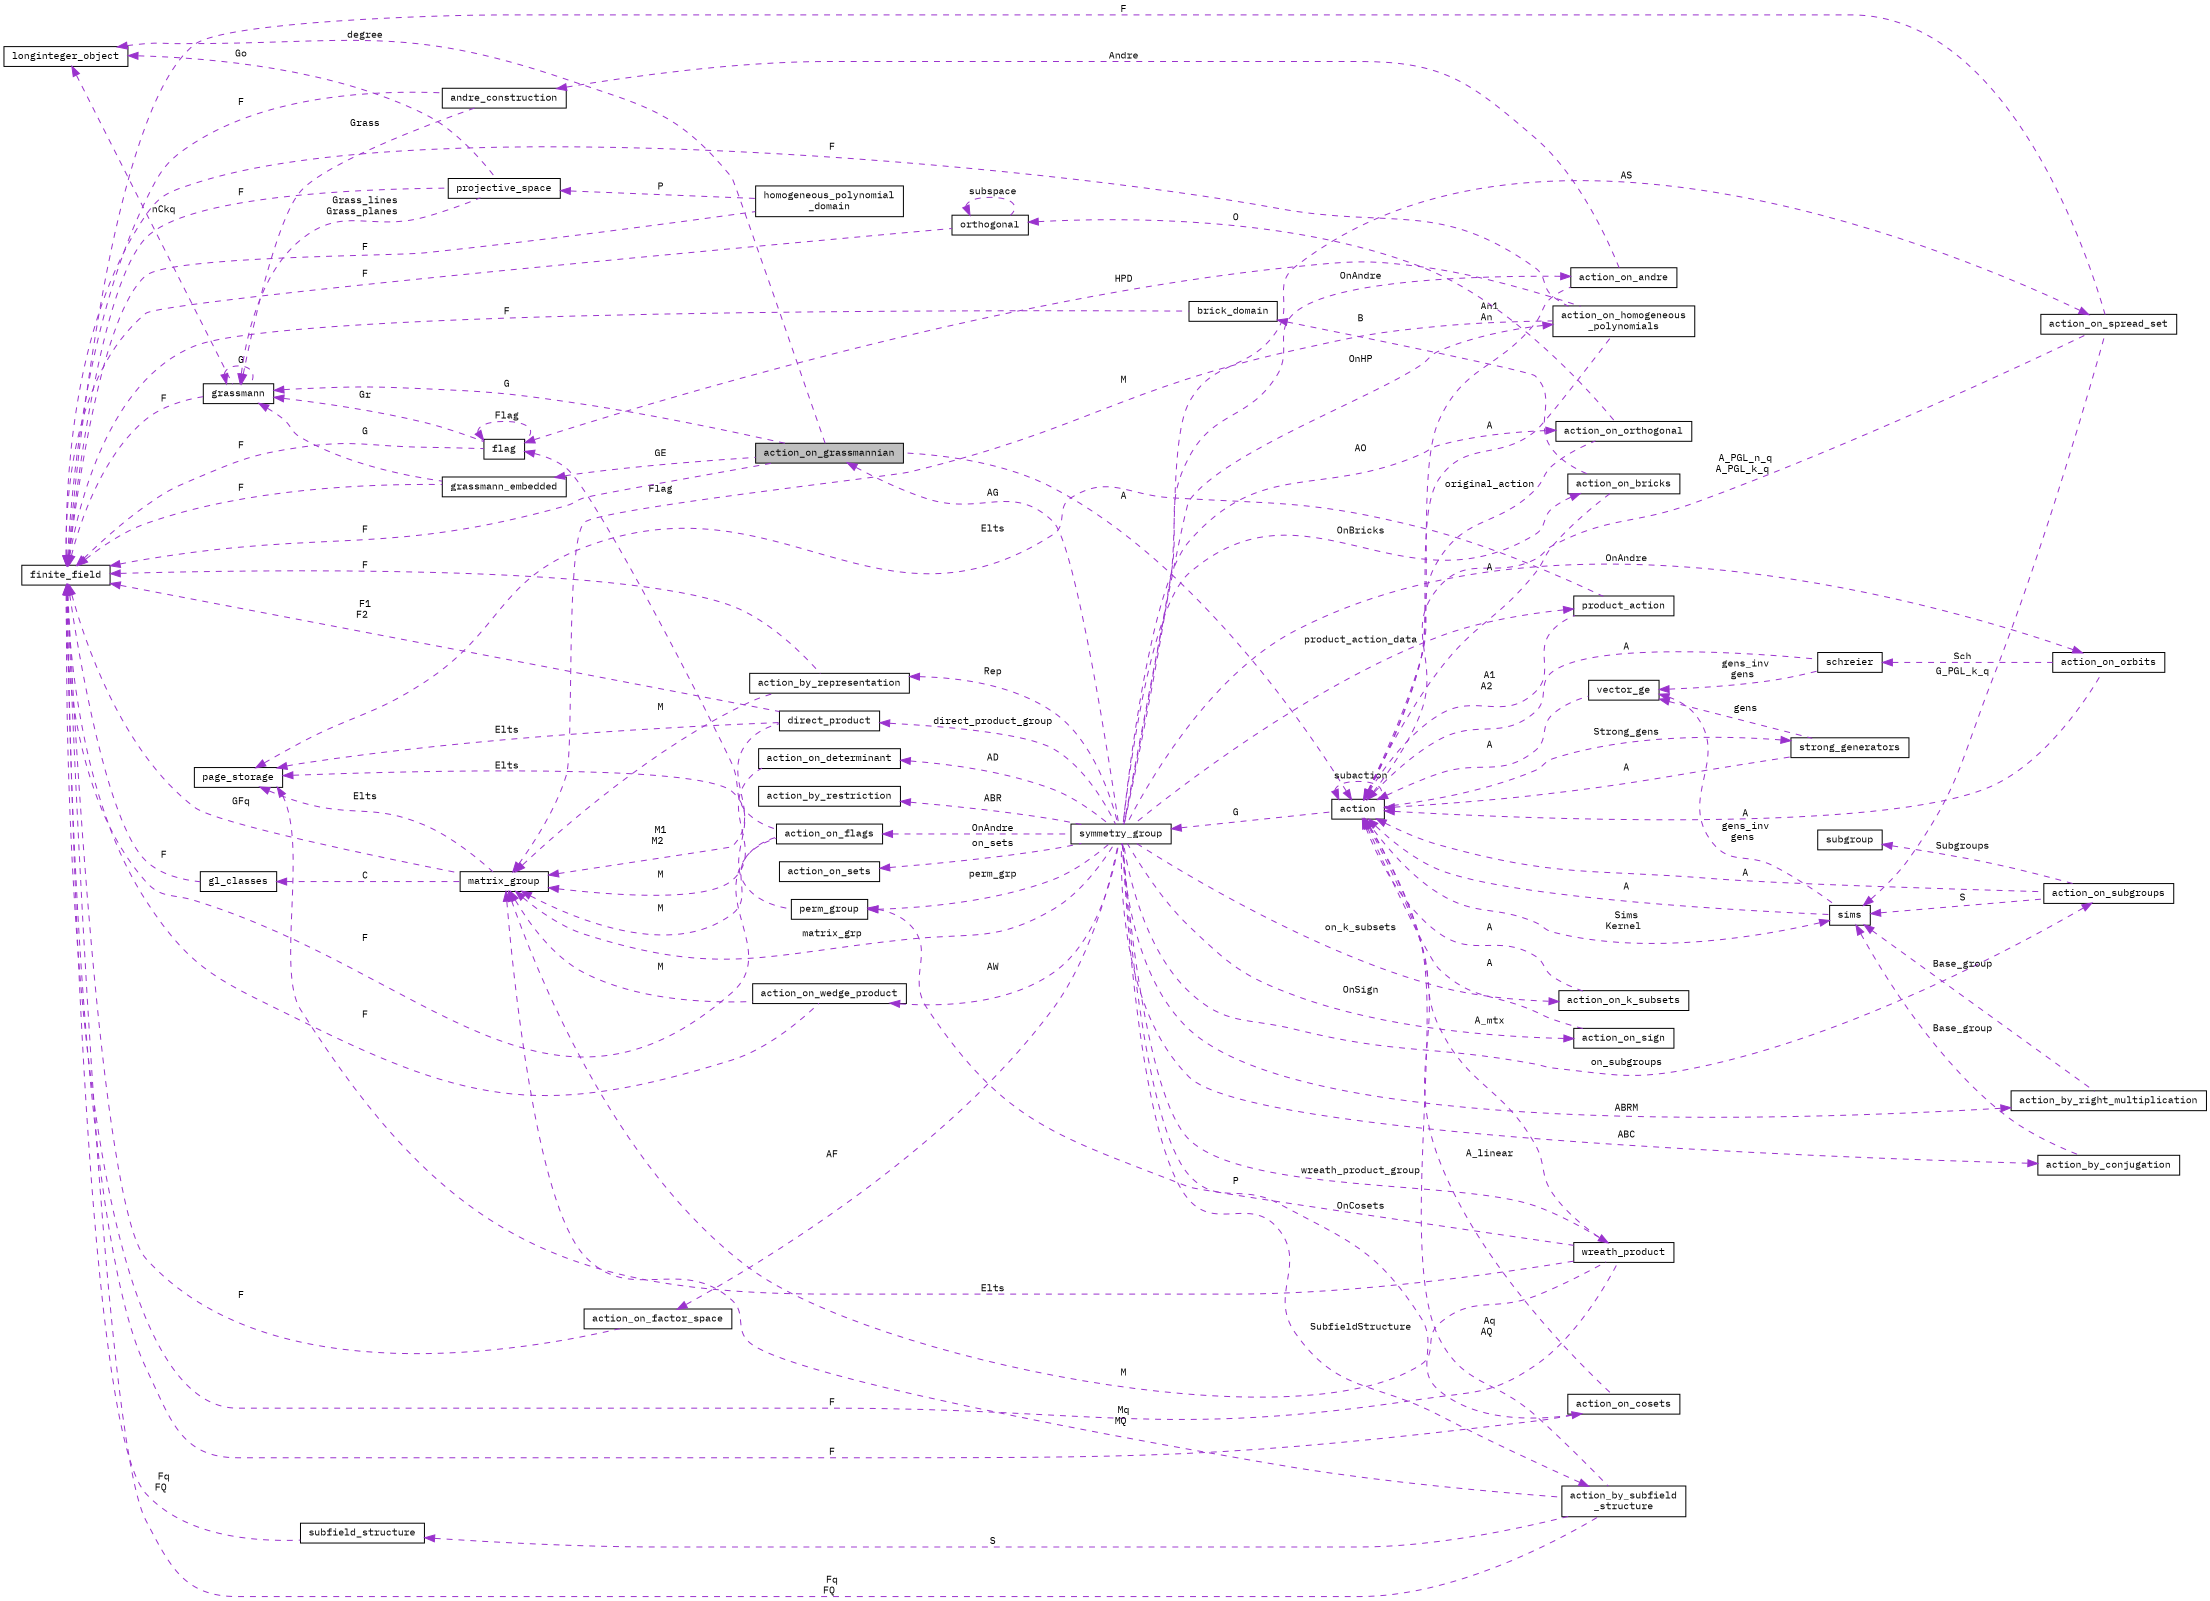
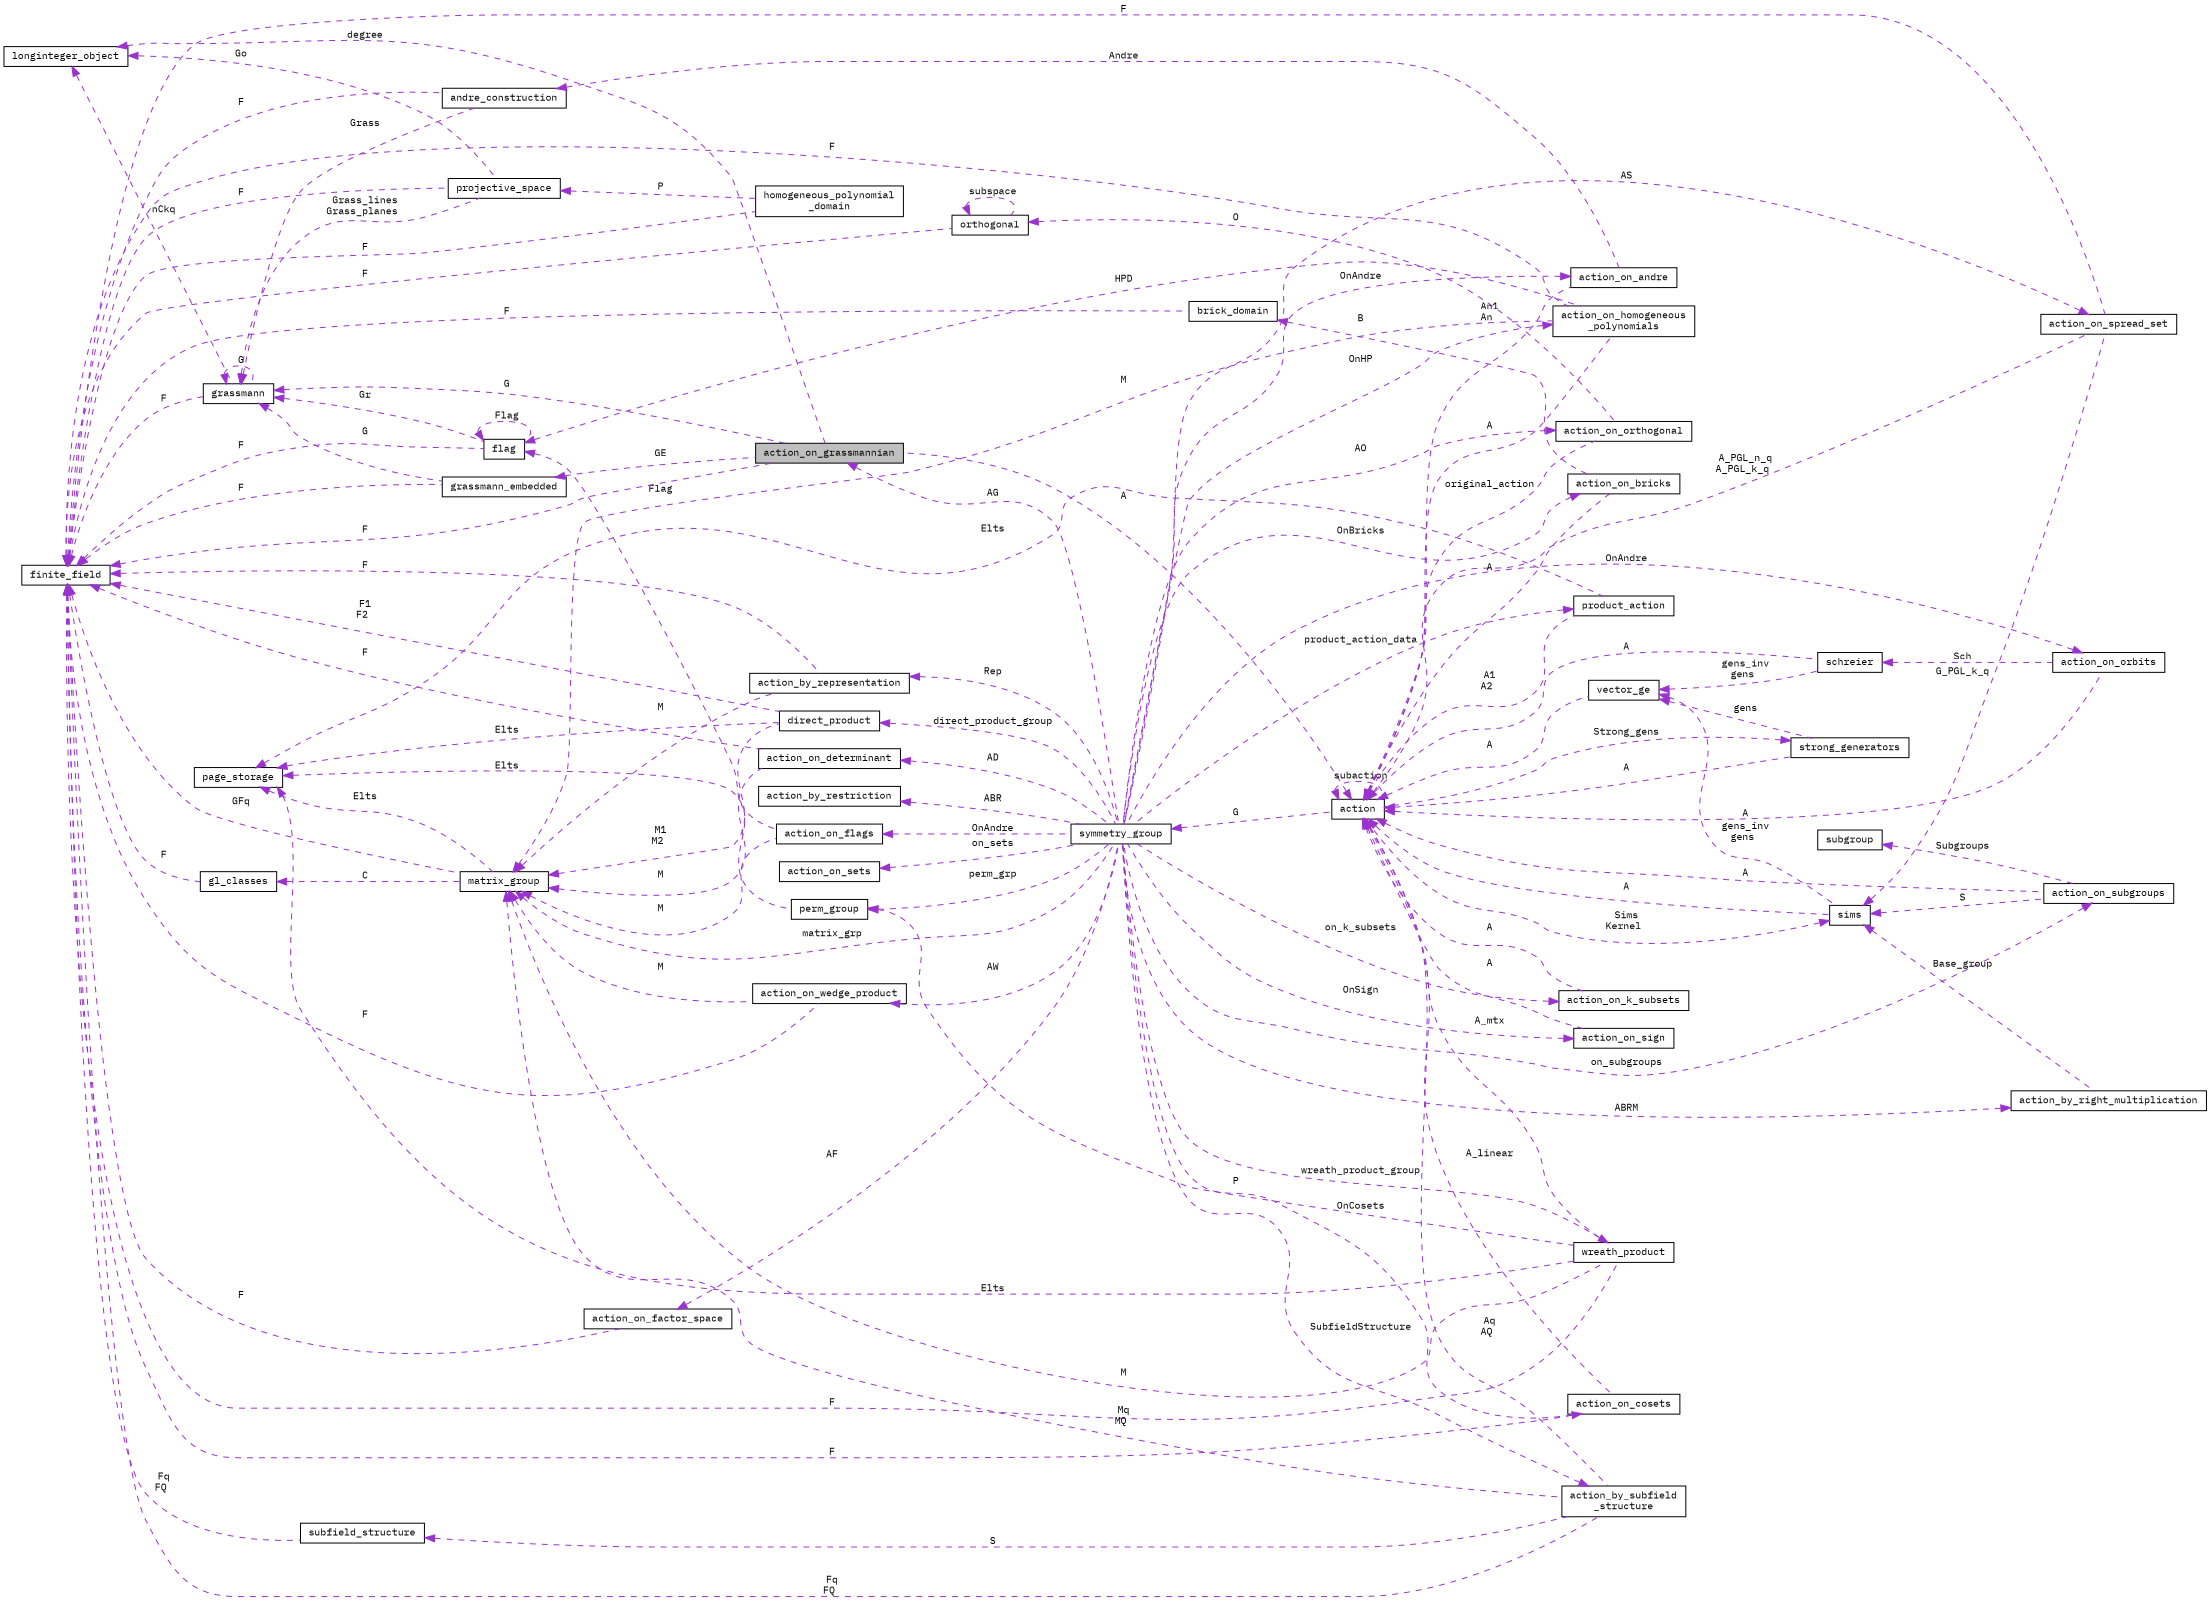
edge "action_on_flags" -> "finite_field": now "action_on_determinant" -> "finite_field"
node "action_by_conjugation": removed
